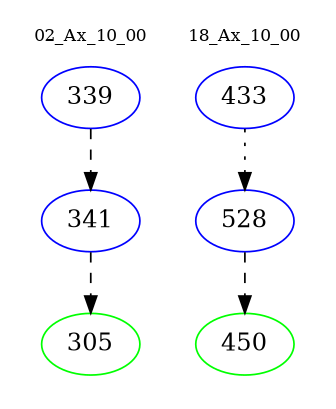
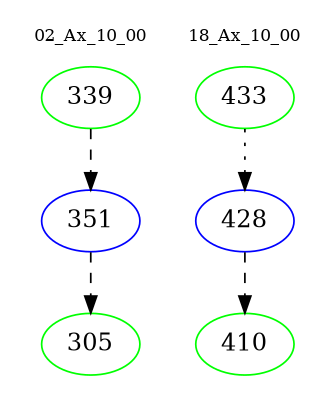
node "339": color blue -> green
node "433": color blue -> green
node "341": label "341" -> "351"
node "528": label "528" -> "428"
node "450": label "450" -> "410"
